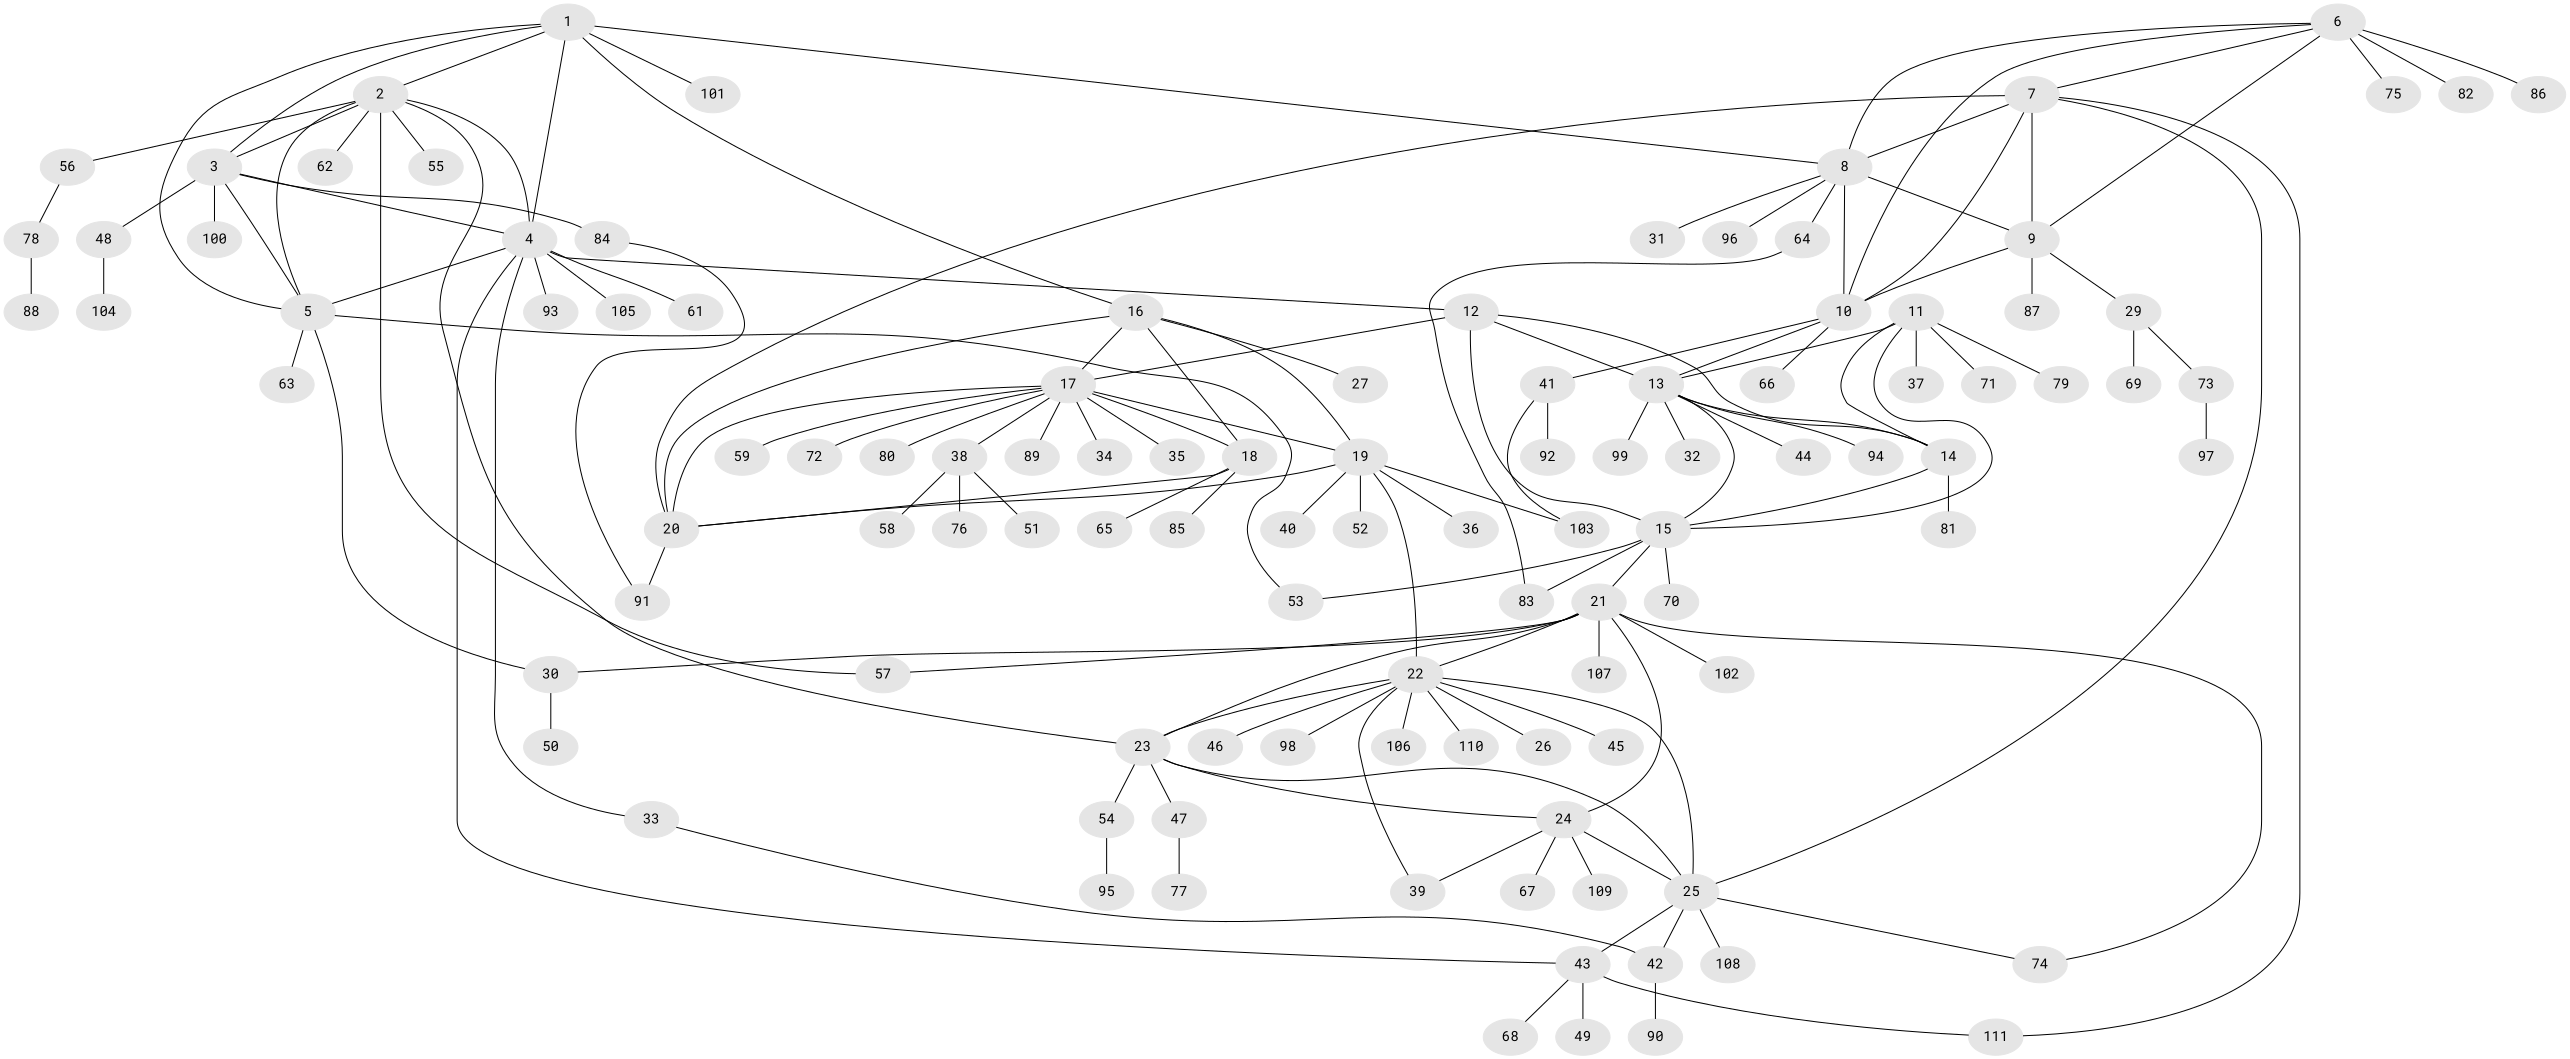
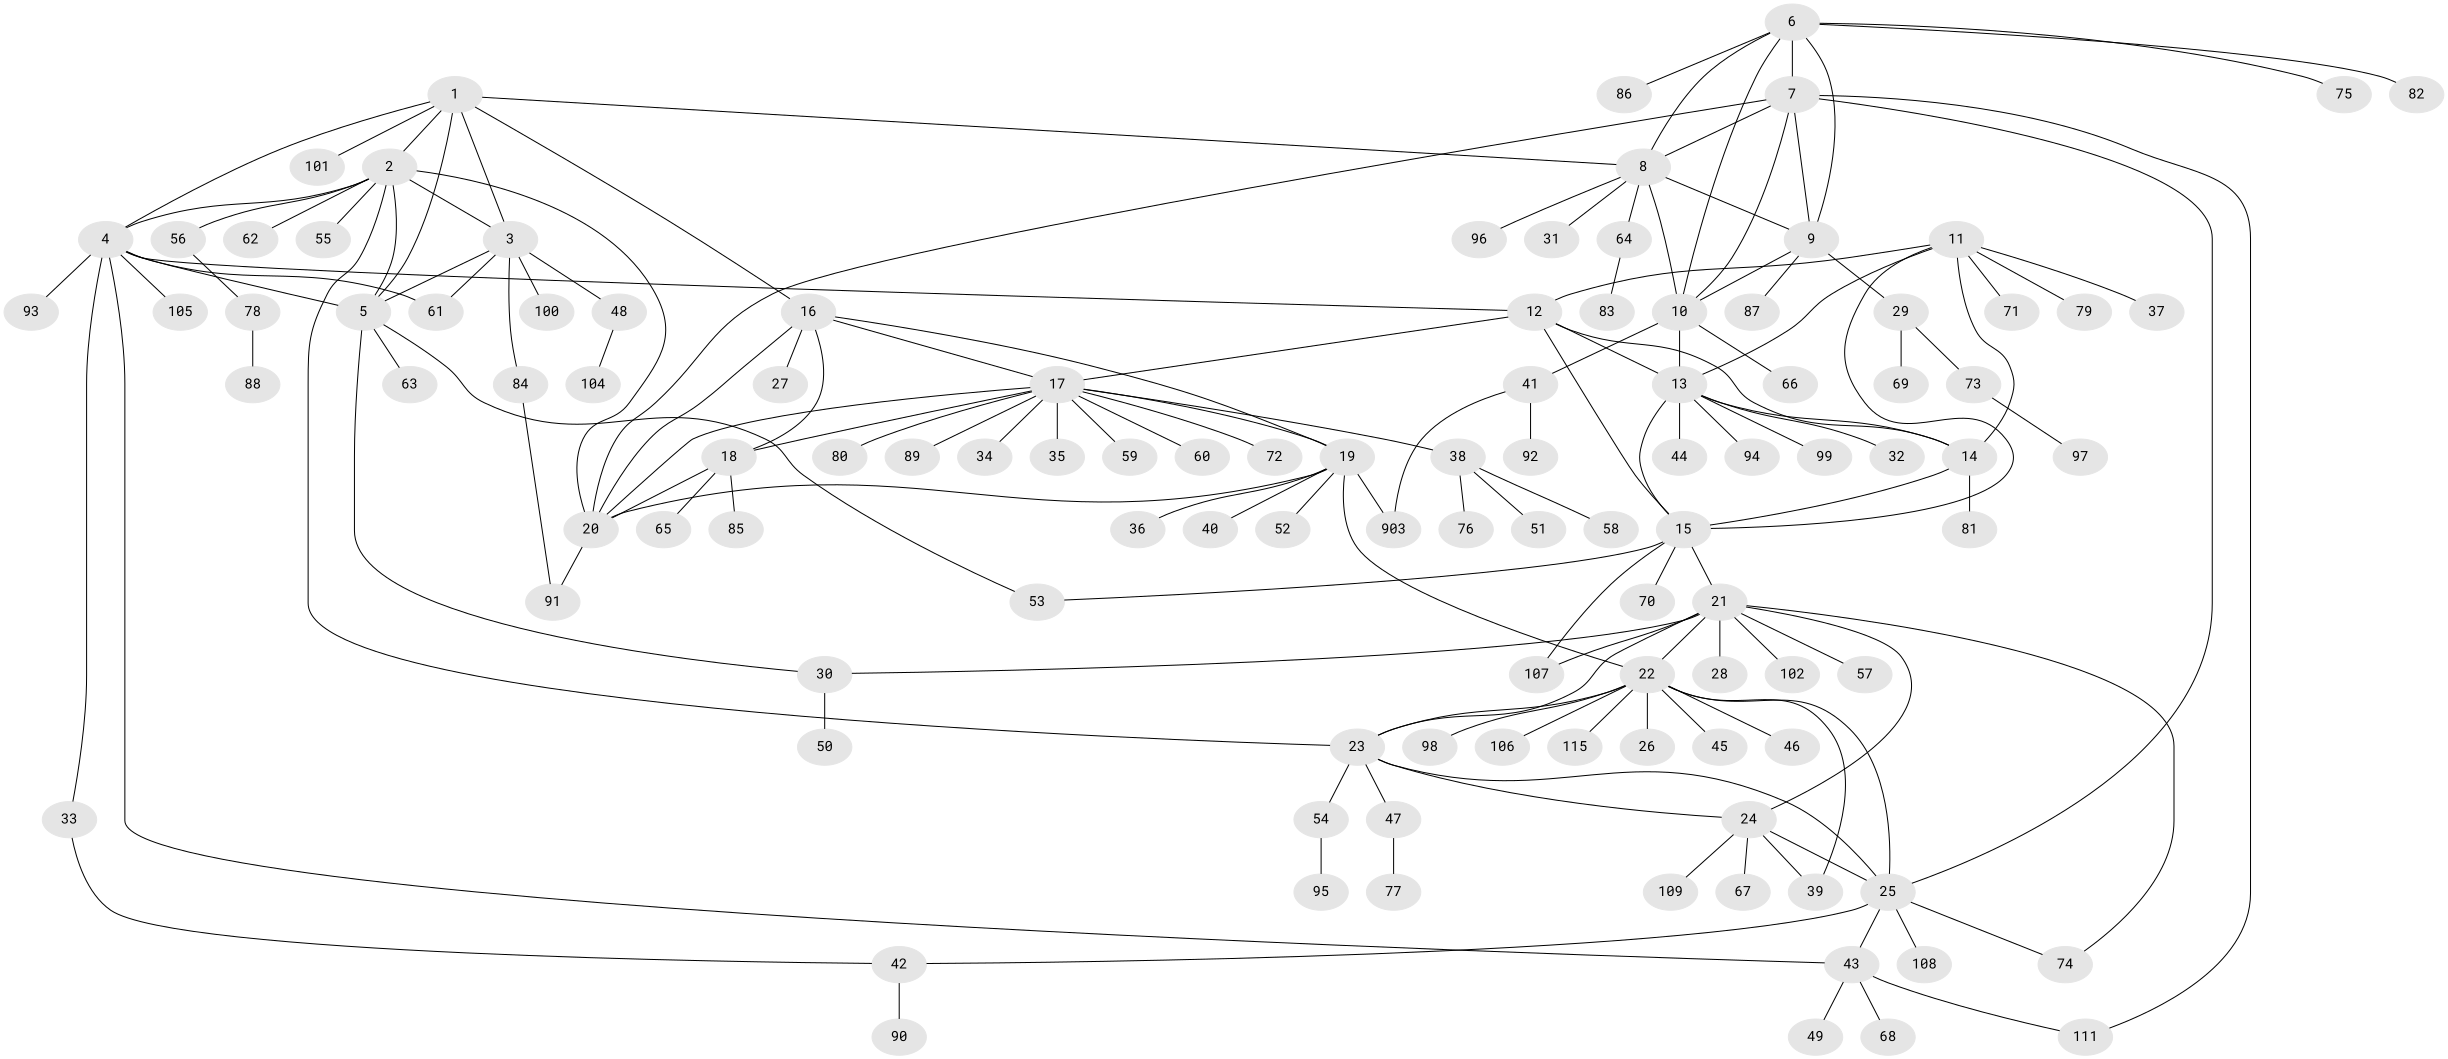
edge "3" -- "4": now "3" -- "61"
edge "11" -- "12": added
node "60": added
node "103": label "103" -> "903"
edge "2" -- "57": now "2" -- "20"
edge "15" -- "83": now "15" -- "107"
node "28": added
node "110": label "110" -> "115"
